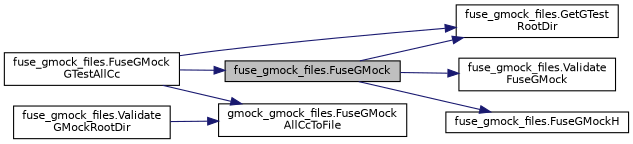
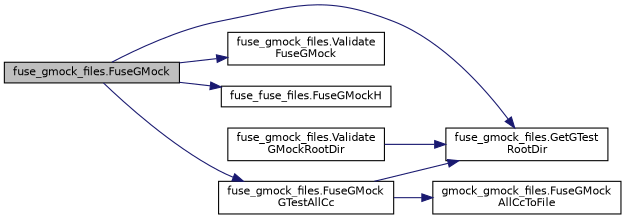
edge "fuse_gmock_files.FuseGMock GTestAllCc" -> "fuse_gmock_files.FuseGMock": reversed
edge "fuse_gmock_files.Validate GMockRootDir" -> "gmock_gmock_files.FuseGMock AllCcToFile": now "fuse_gmock_files.Validate GMockRootDir" -> "fuse_gmock_files.GetGTest RootDir"
node "fuse_gmock_files.FuseGMockH": label "fuse_gmock_files.FuseGMockH" -> "fuse_fuse_files.FuseGMockH"
